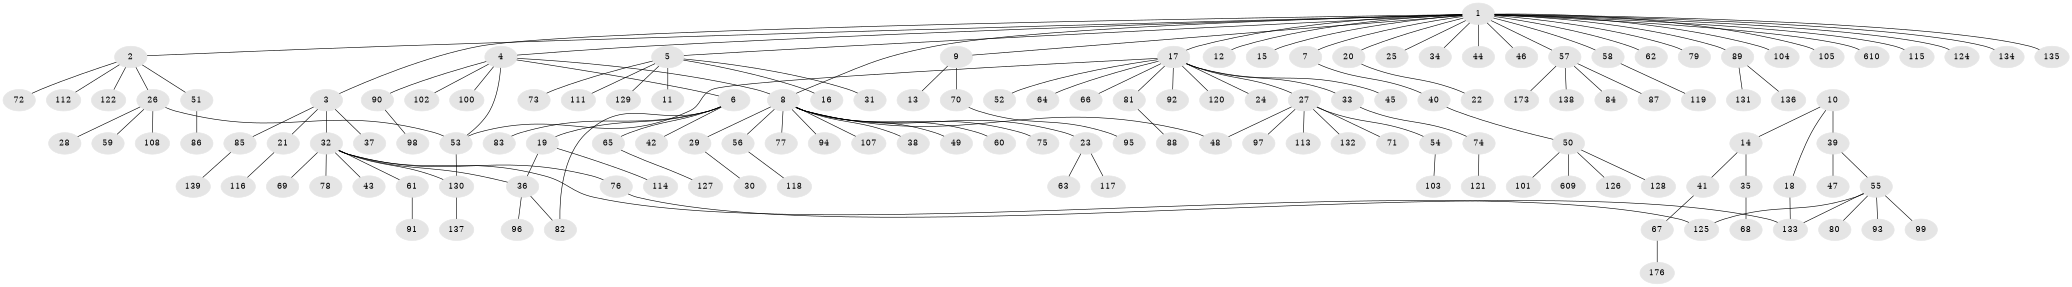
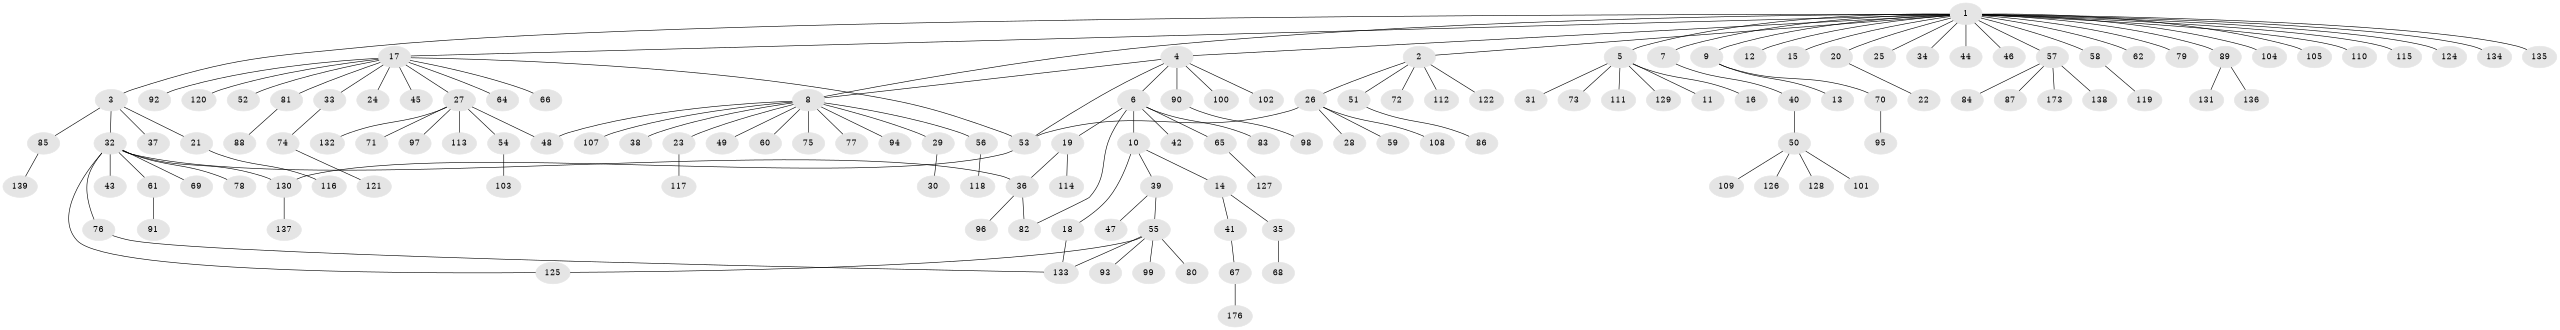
node "610": label "610" -> "110"
edge "6" -- "10": added
node "63": removed
node "609": label "609" -> "109"
